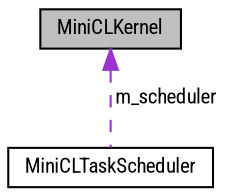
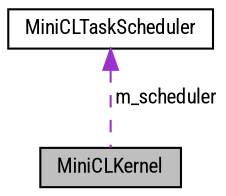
edge "MiniCLTaskScheduler" -> "MiniCLKernel": reversed
